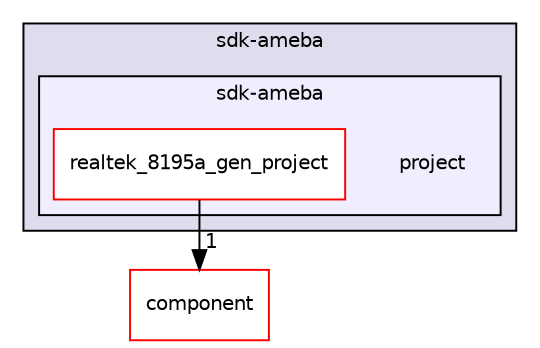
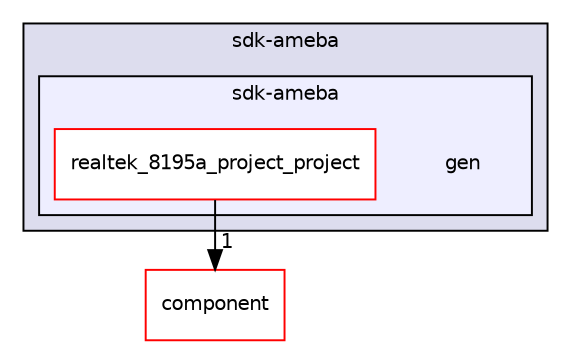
node "realtek_8195a_gen_project": label "realtek_8195a_gen_project" -> "realtek_8195a_project_project"
node "project": label "project" -> "gen"
